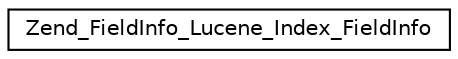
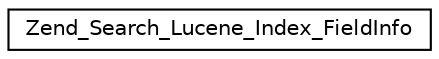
node "Zend_FieldInfo_Lucene_Index_FieldInfo": label "Zend_FieldInfo_Lucene_Index_FieldInfo" -> "Zend_Search_Lucene_Index_FieldInfo"
